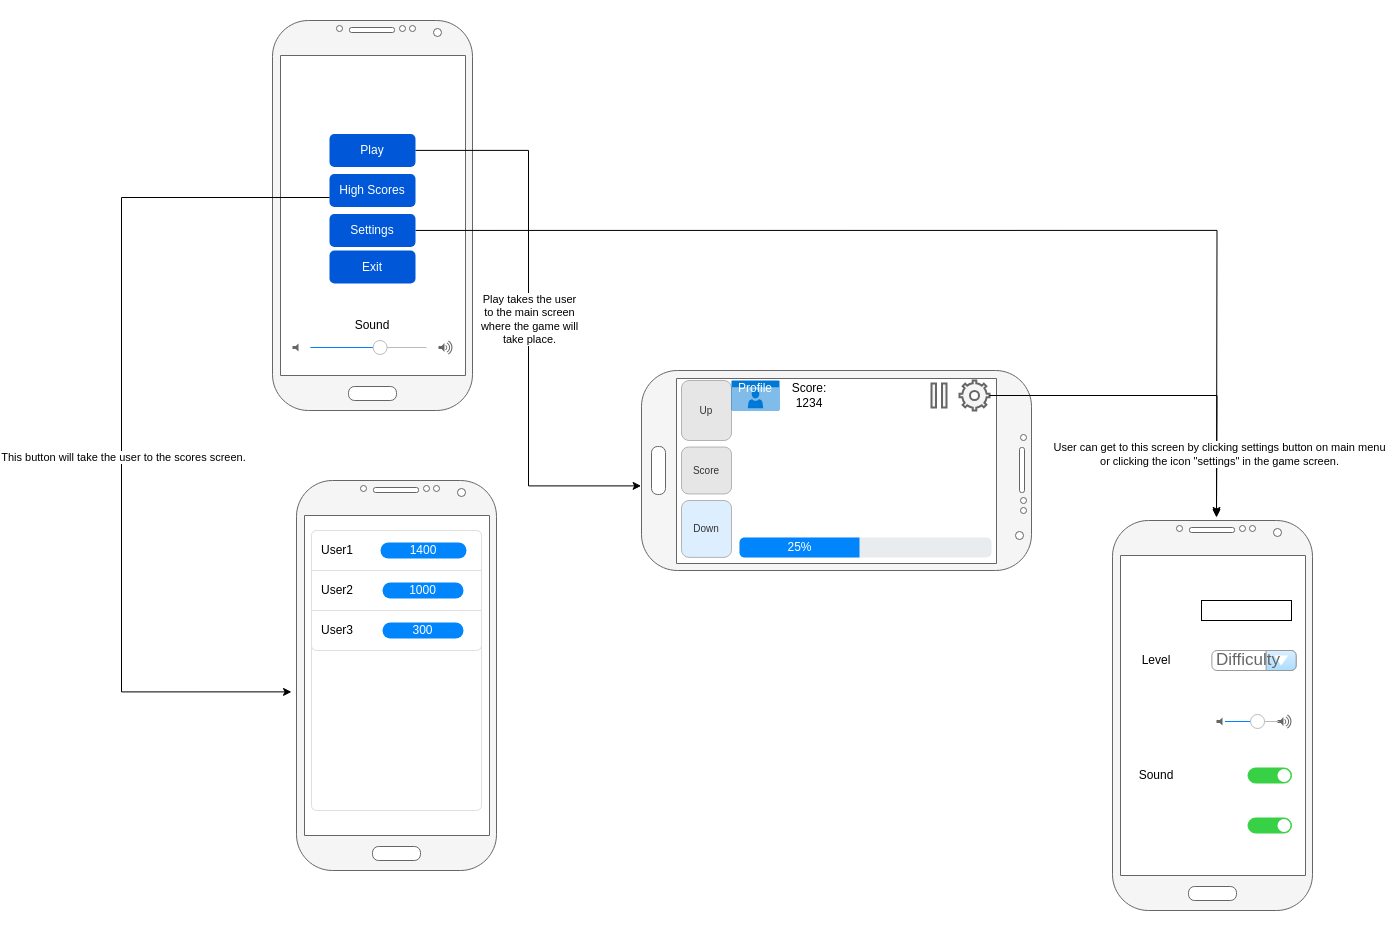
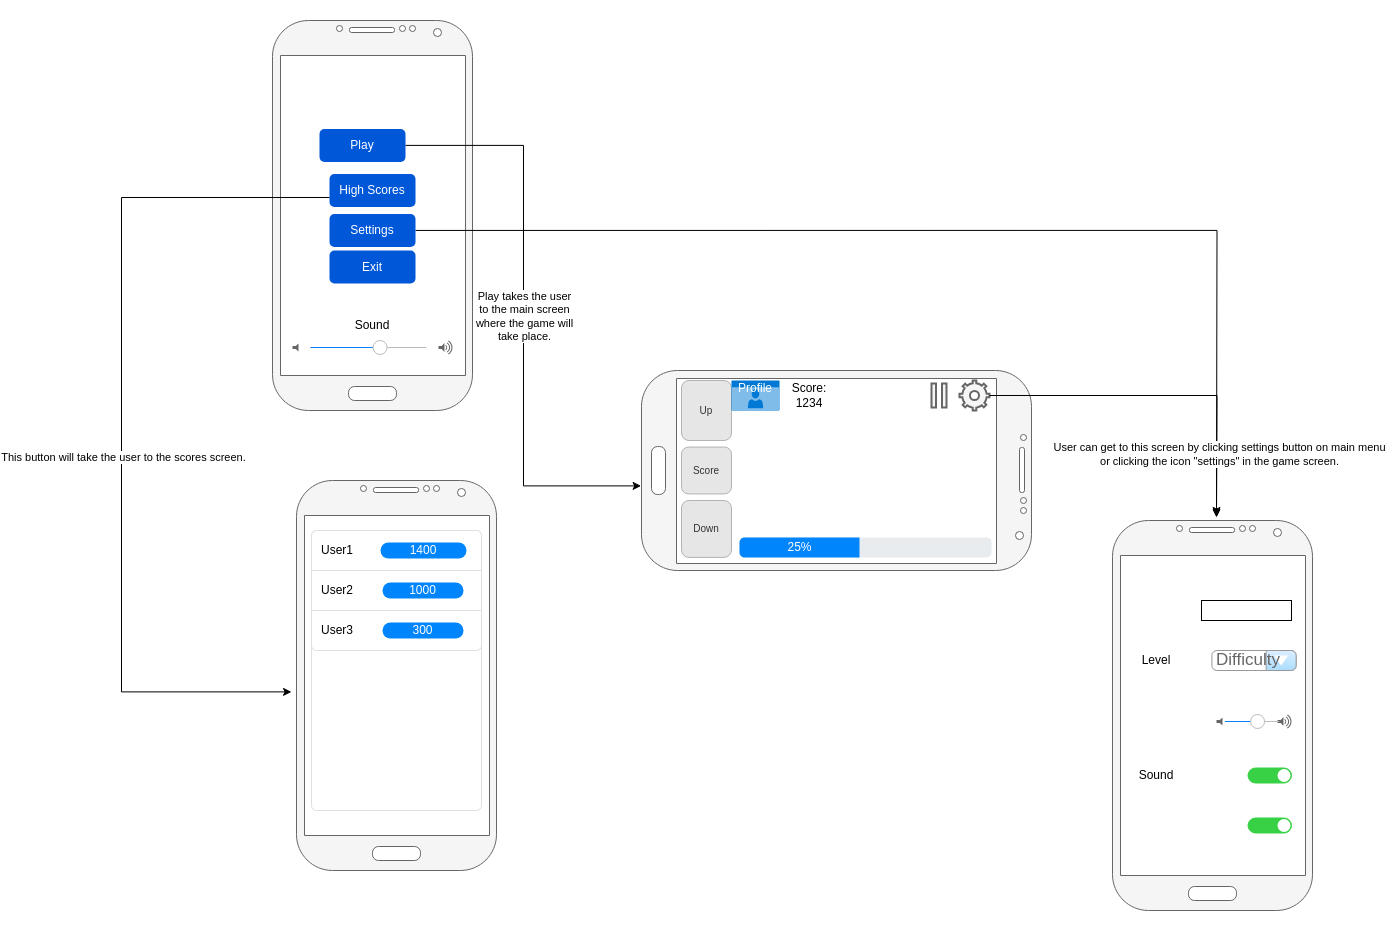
node "Play": moved (373, 150) -> (363, 145)
node "Down": fillcolor #ddeeff -> #e6e6e6
